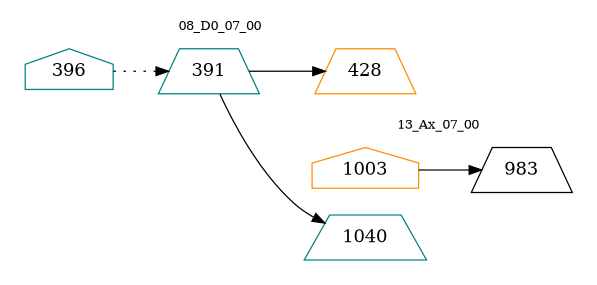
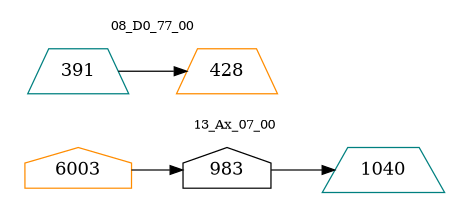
cluster "08_D0_07_00": label "08_D0_07_00" -> "08_D0_77_00"
node "396": removed
edge "391" -> "1040": now "983" -> "1040"
node "1003": label "1003" -> "6003"
node "983": shape trapezium -> house
